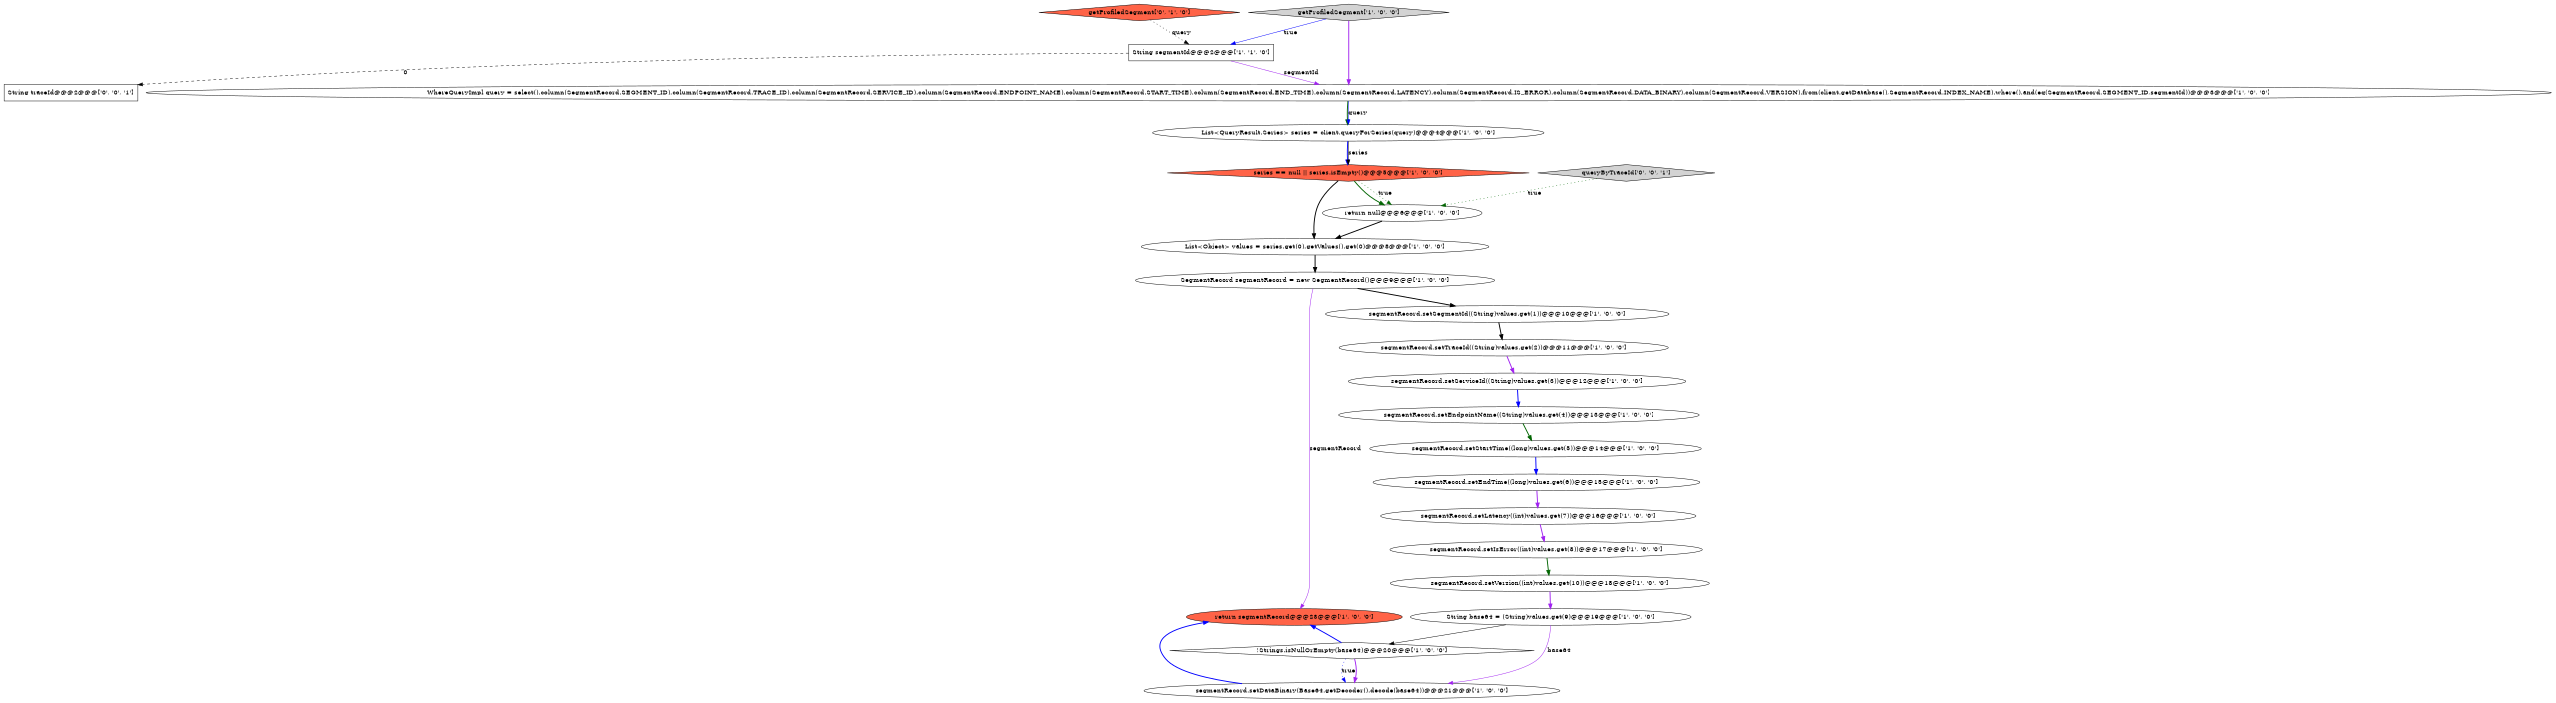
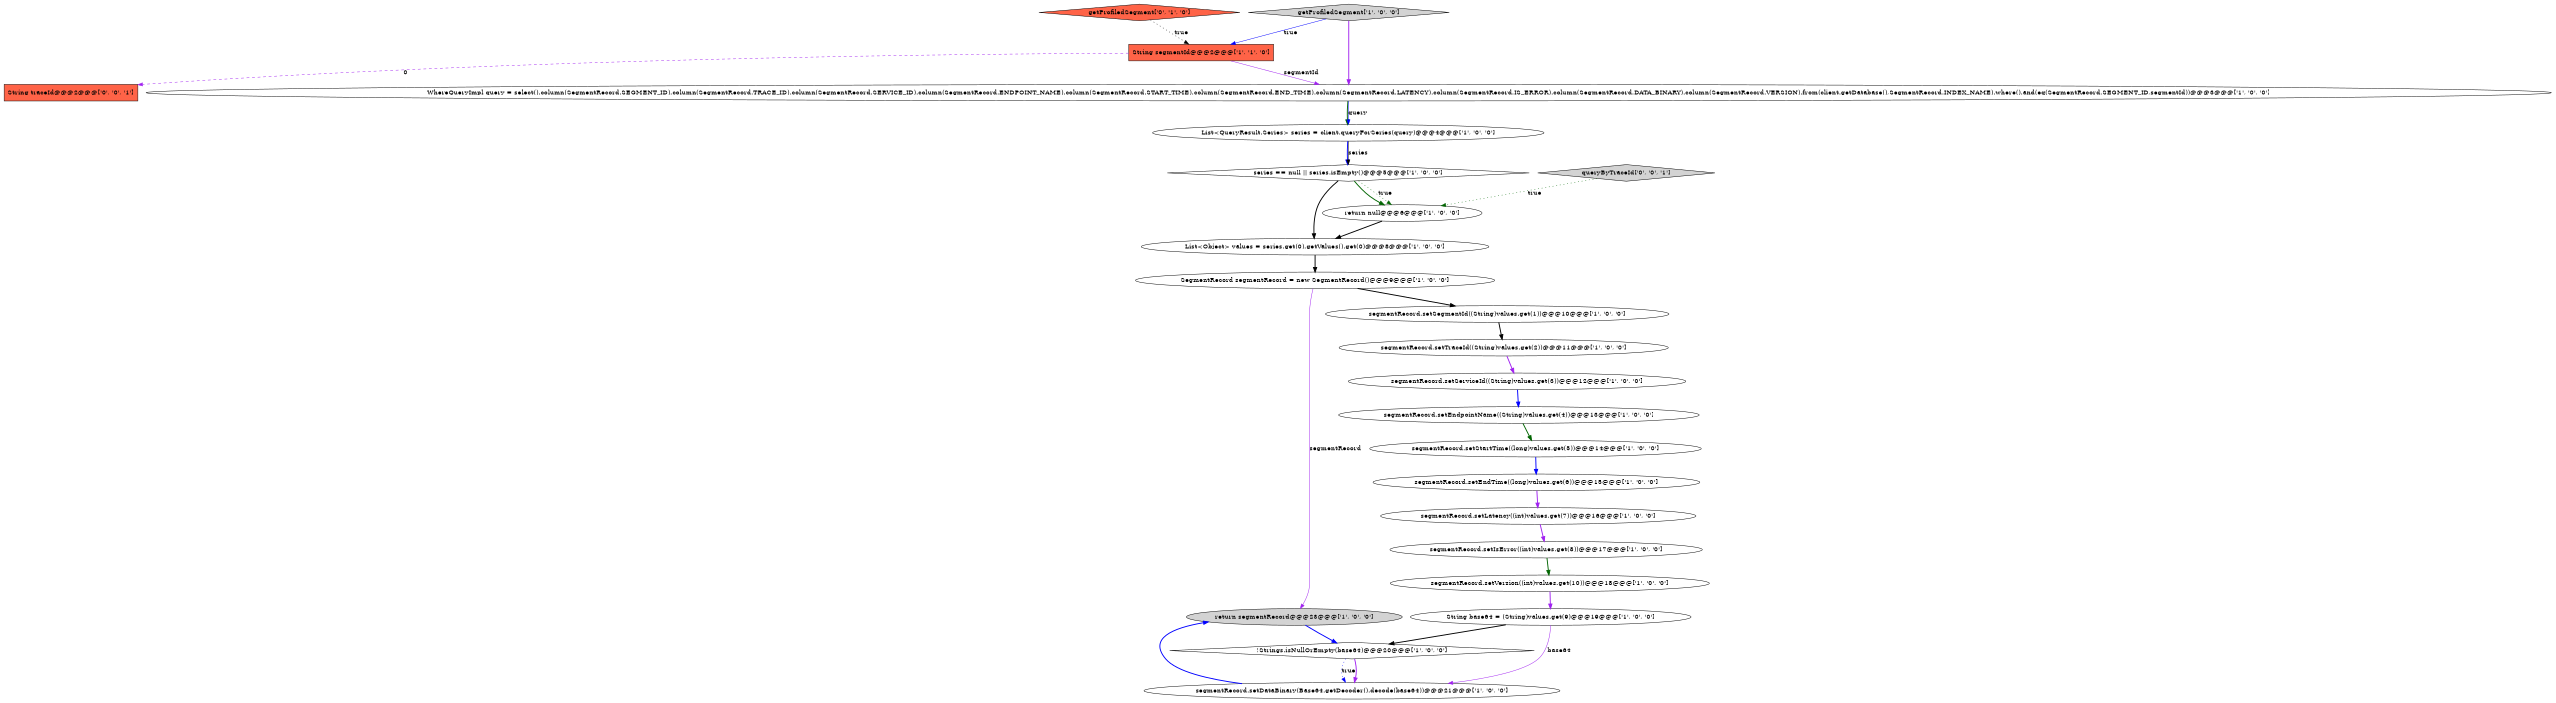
edge "getProfiledSegment['0', '1', '0']" -> "String segmentId@@@2@@@['1', '1', '0']": label "query" -> "true"
node "String segmentId@@@2@@@['1', '1', '0']": fillcolor white -> tomato
edge "String segmentId@@@2@@@['1', '1', '0']" -> "String traceId@@@2@@@['0', '0', '1']": color black -> purple
node "String traceId@@@2@@@['0', '0', '1']": fillcolor white -> tomato
node "series == null || series.isEmpty()@@@5@@@['1', '0', '0']": fillcolor tomato -> white
node "return segmentRecord@@@23@@@['1', '0', '0']": fillcolor tomato -> lightgray
edge "String base64 = (String)values.get(9)@@@19@@@['1', '0', '0']" -> "!Strings.isNullOrEmpty(base64)@@@20@@@['1', '0', '0']": style solid -> bold
edge "!Strings.isNullOrEmpty(base64)@@@20@@@['1', '0', '0']" -> "return segmentRecord@@@23@@@['1', '0', '0']": reversed
